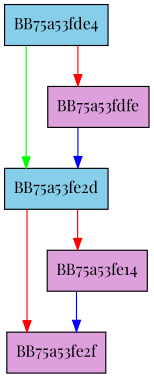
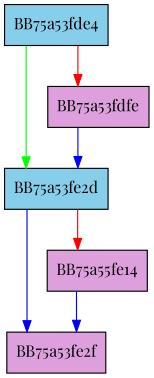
edge "BB75a53fe2d" -> "BB75a53fe2f": color red -> blue
node "BB75a53fe14": label "BB75a53fe14" -> "BB75a55fe14"
